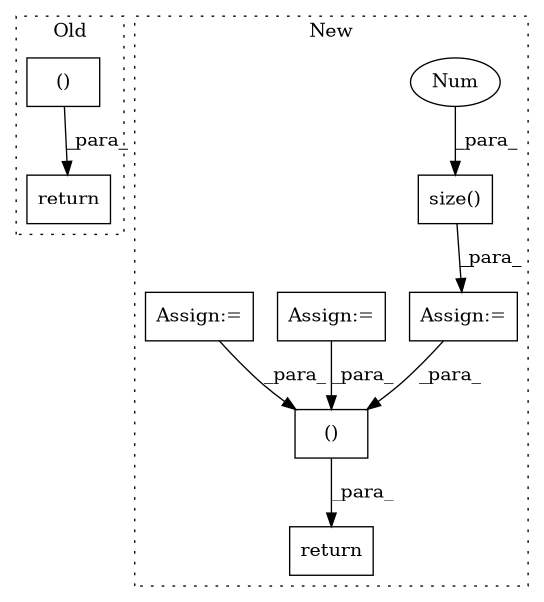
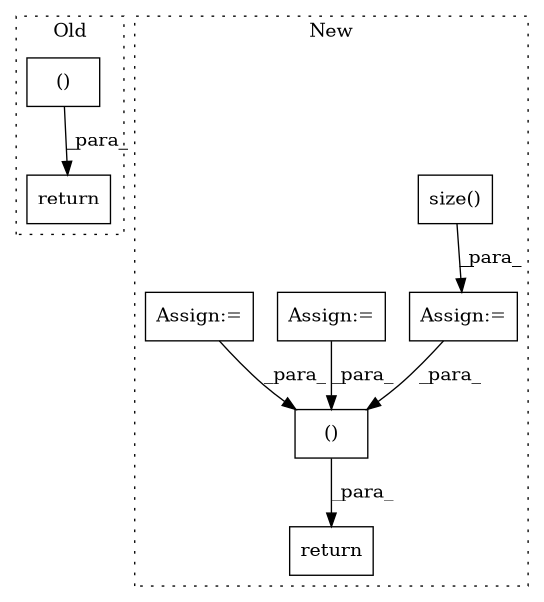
node "Num": removed
